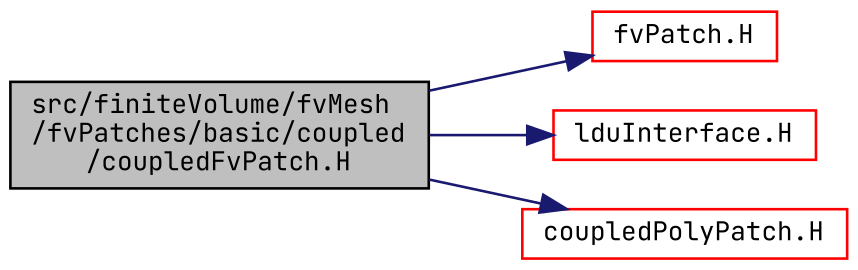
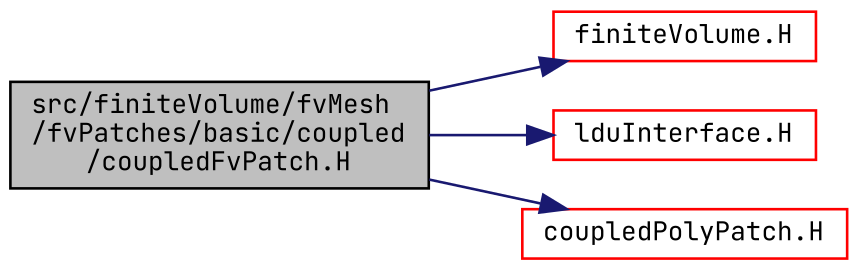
node "fvPatch.H": label "fvPatch.H" -> "finiteVolume.H"
